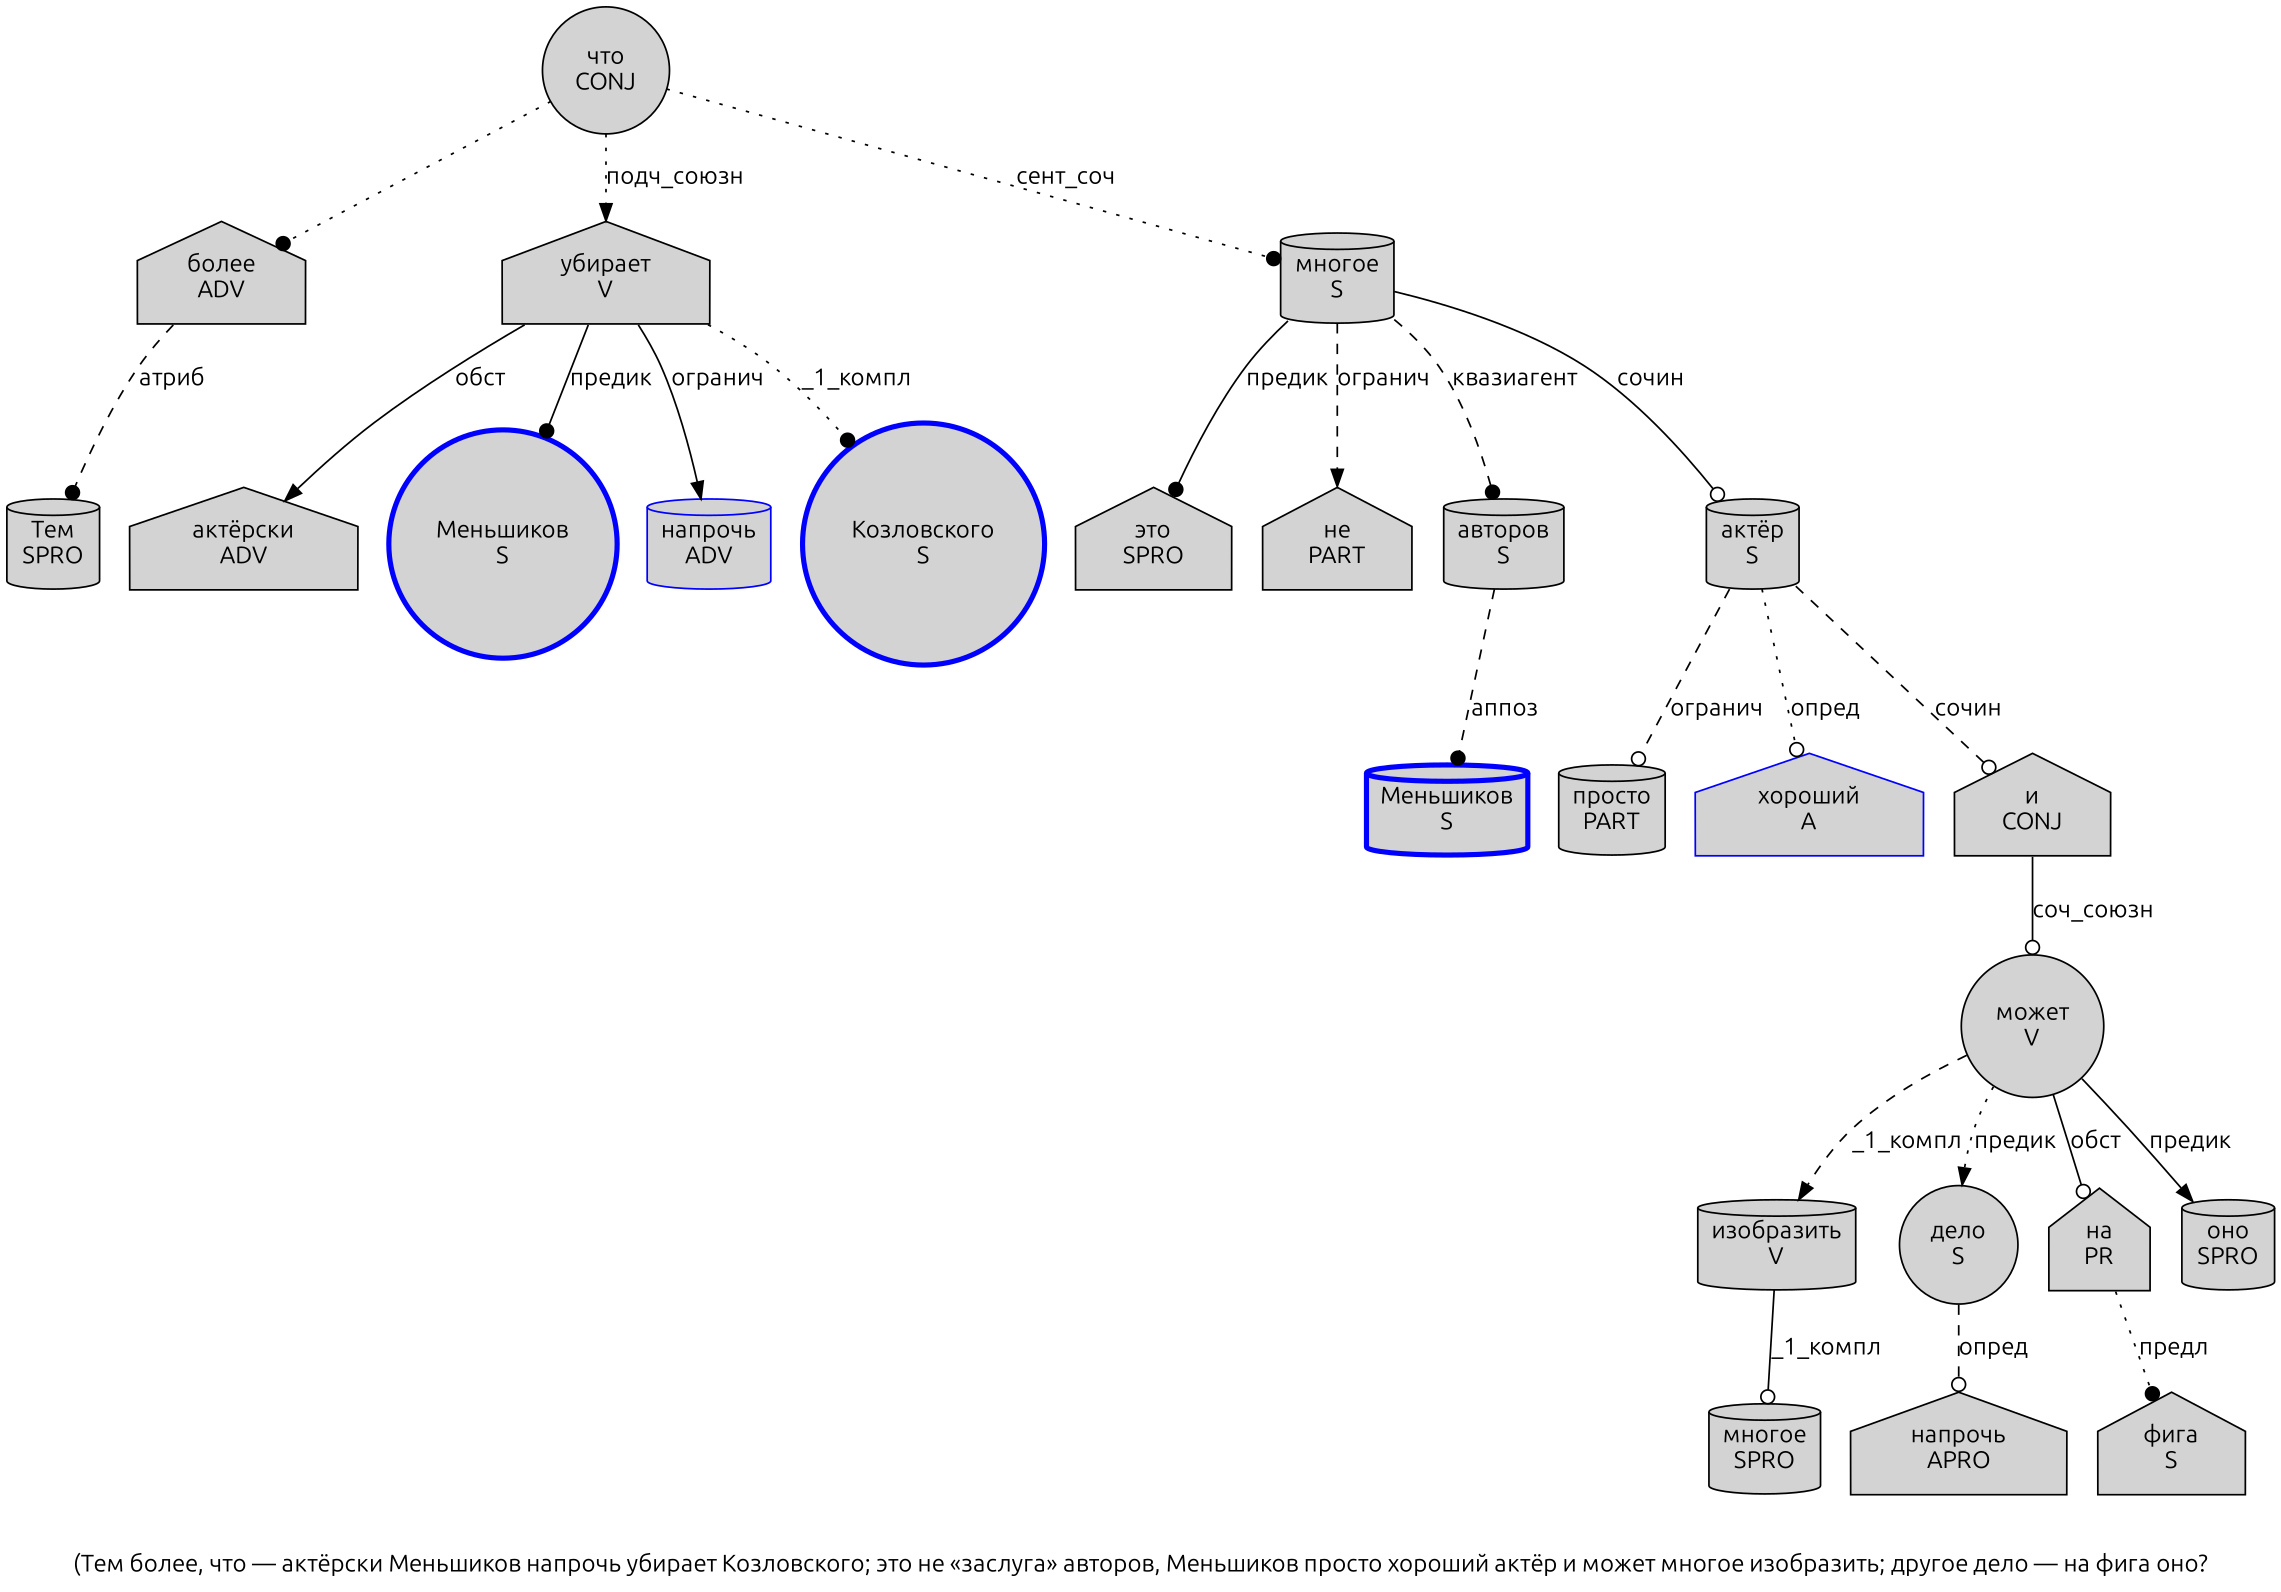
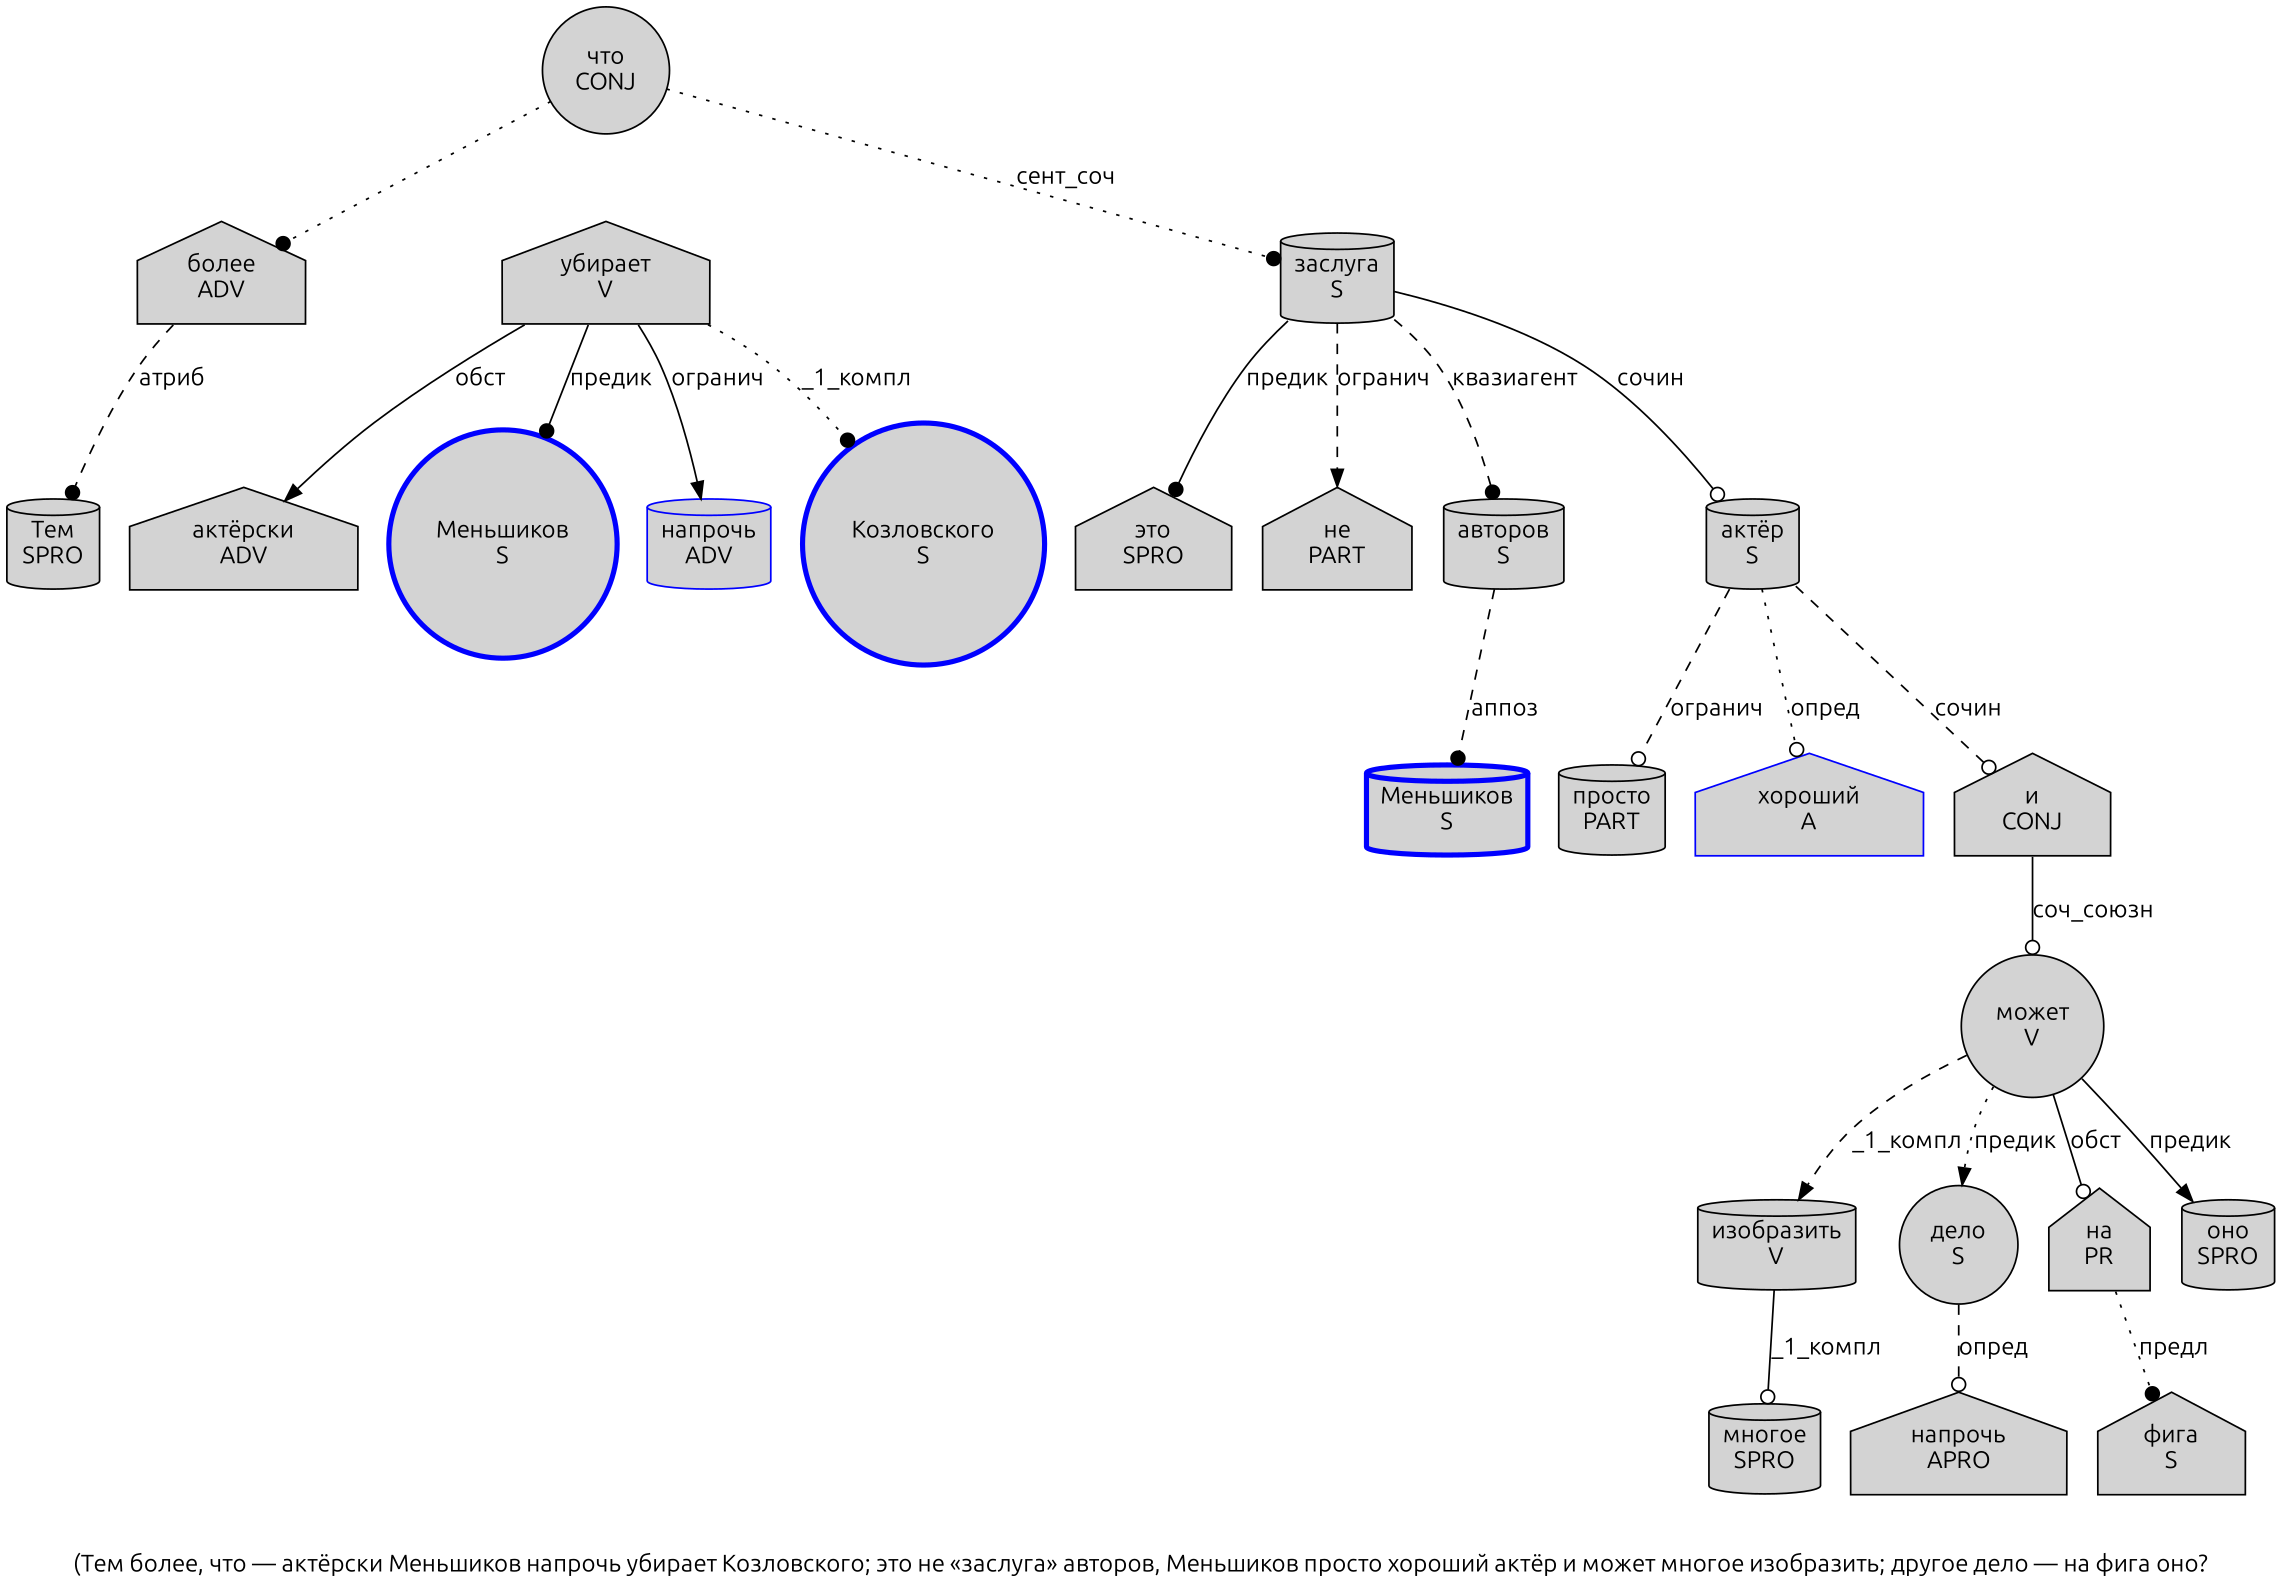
edge "что CONJ" -> "убирает V": removed, label "подч_союзн"
node "многое S": label "многое S" -> "заслуга S"
